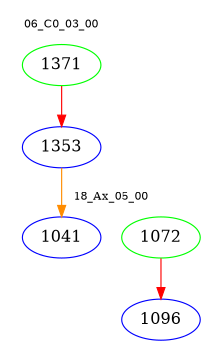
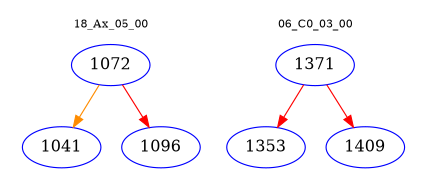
node "1371": color green -> blue
node "1409": added
edge "1353" -> "1041": now "1072" -> "1041"
node "1072": color green -> blue
